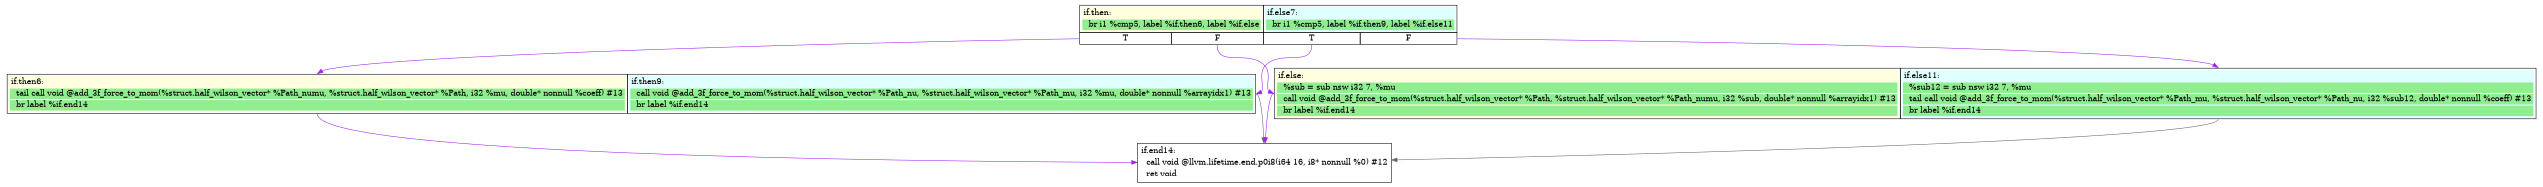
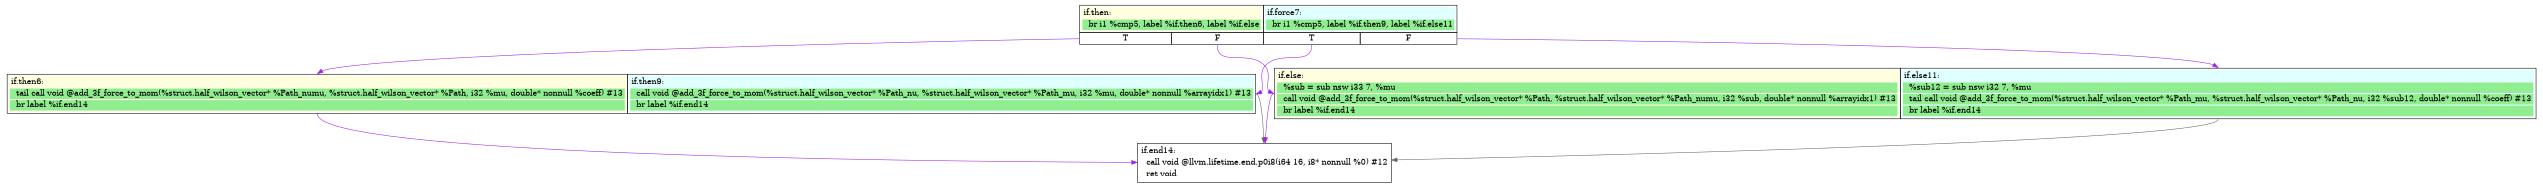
node "if.then:": text "if.else7:" -> "if.force7:"
node "if.else:": text "%sub = sub nsw i32 7, %mu" -> "%sub = sub nsw i33 7, %mu"
